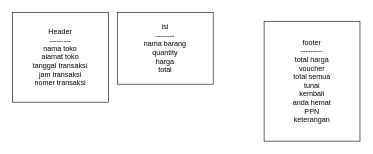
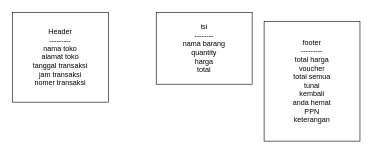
node "isi -------- nama barang quantity harga total": moved (165, 48) -> (204, 48)
